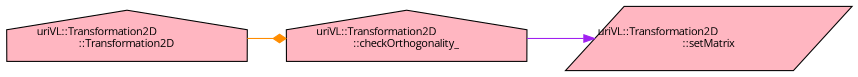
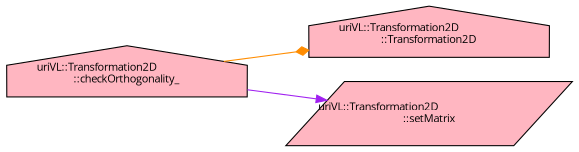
edge "uriVL::Transformation2D ::Transformation2D" -> "uriVL::Transformation2D ::checkOrthogonality_": reversed
